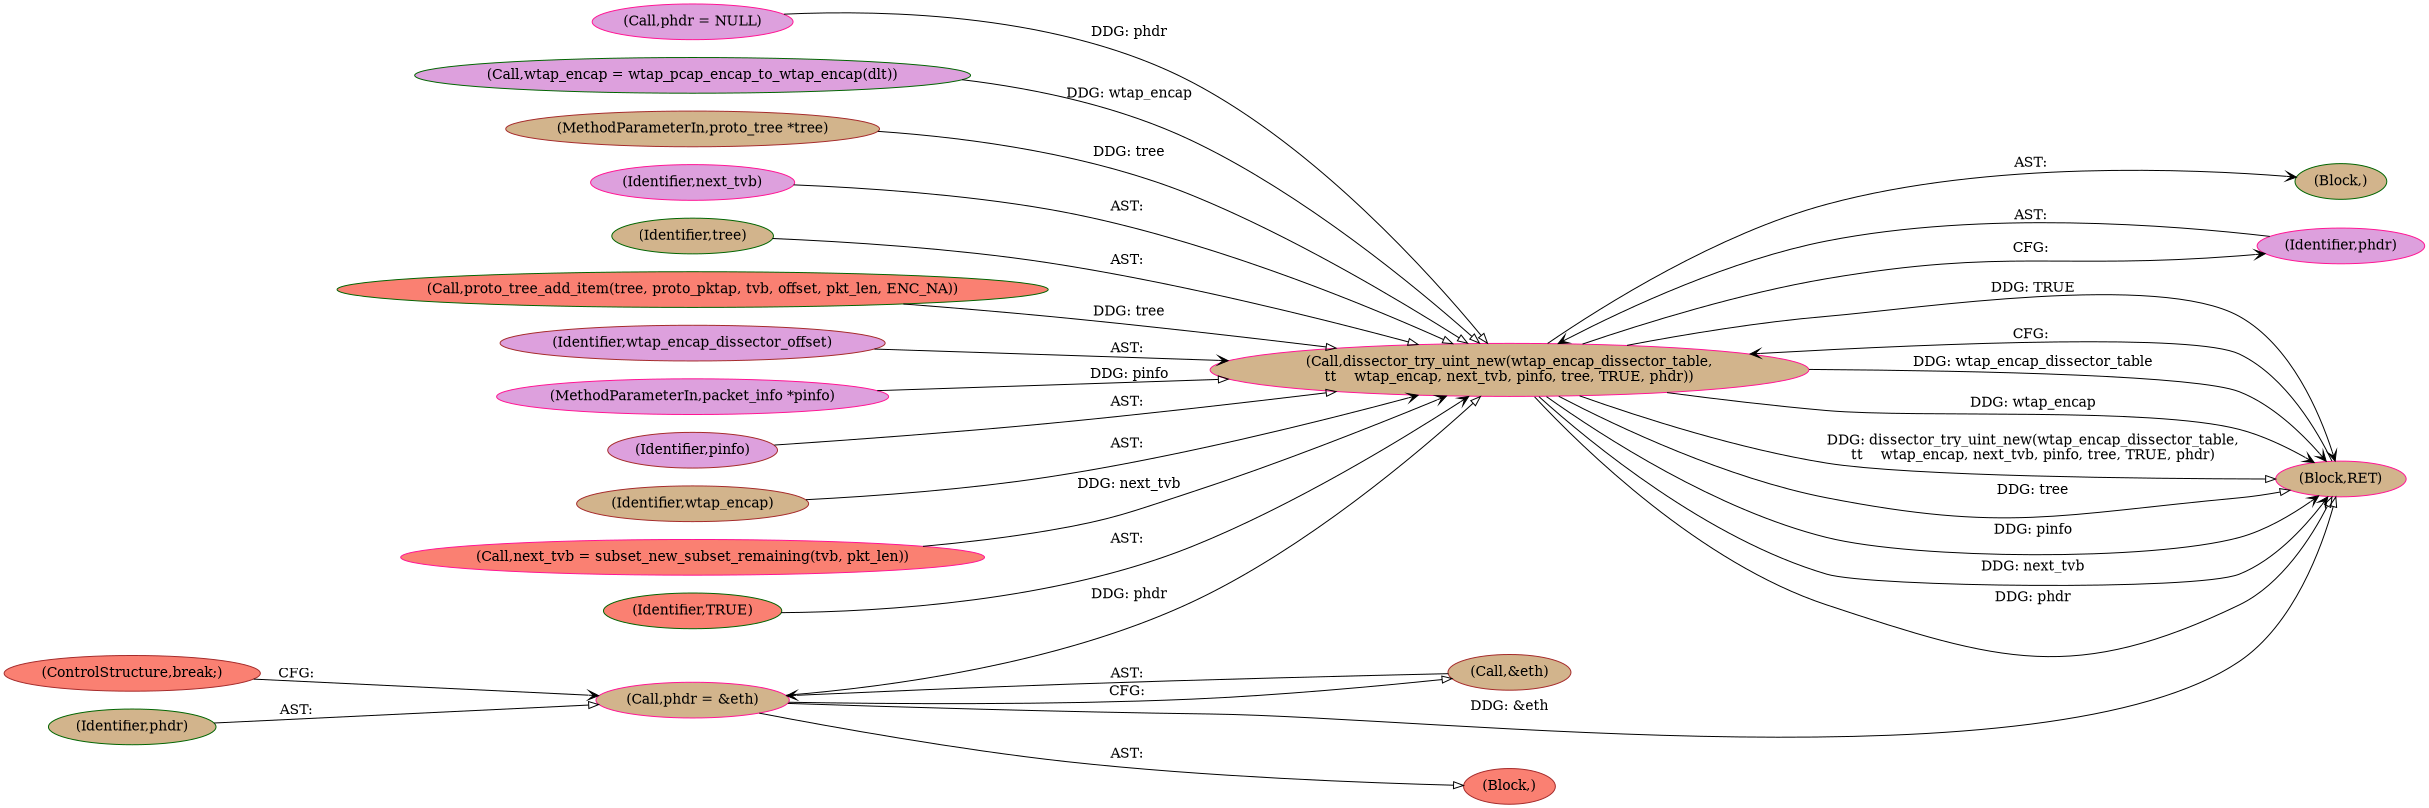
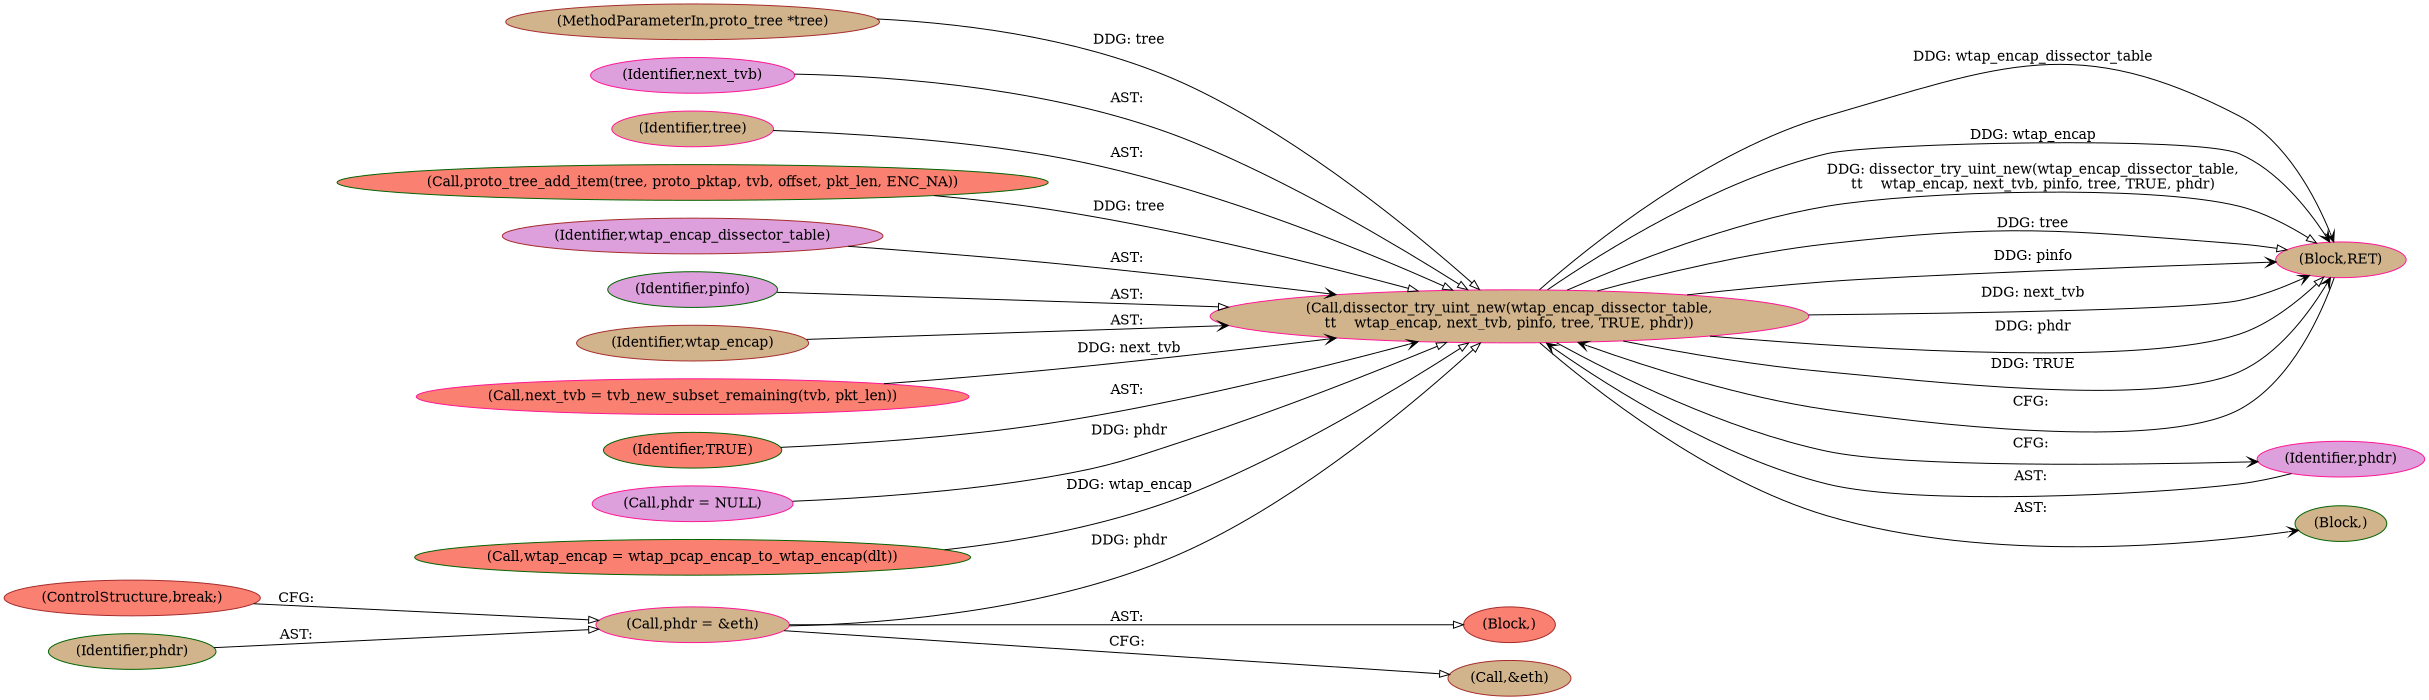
node "(Call,wtap_encap = wtap_pcap_encap_to_wtap_encap(dlt))": fillcolor plum -> salmon
node "(Identifier,tree)": color darkgreen -> deeppink
node "(Identifier,wtap_encap_dissector_offset)": label "(Identifier,wtap_encap_dissector_offset)" -> "(Identifier,wtap_encap_dissector_table)"
node "(MethodParameterIn,packet_info *pinfo)": removed
node "(Identifier,pinfo)": color brown -> darkgreen
node "(Call,next_tvb = subset_new_subset_remaining(tvb, pkt_len))": label "(Call,next_tvb = subset_new_subset_remaining(tvb, pkt_len))" -> "(Call,next_tvb = tvb_new_subset_remaining(tvb, pkt_len))"
edge "(Call,&eth)" -> "(Call,phdr = &eth)": removed, label "AST:"
edge "(ControlStructure,break;)" -> "(Call,phdr = &eth)": arrowhead vee -> onormal
edge "(Call,phdr = &eth)" -> "(Block,RET)": removed, label "DDG: &eth"
